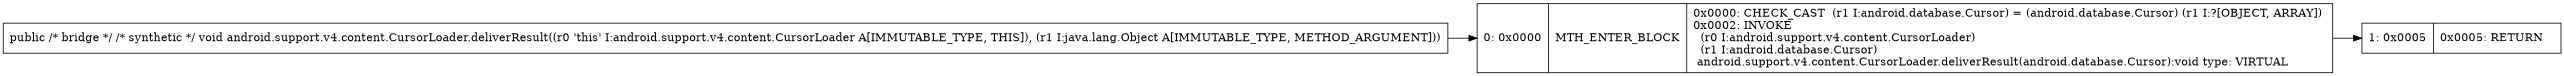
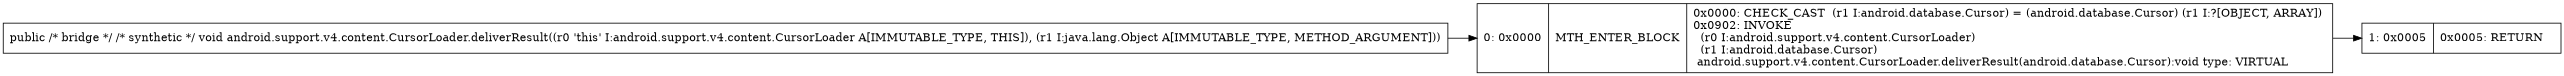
node "0: 0x0000": text "0x0002: INVOKE" -> "0x0902: INVOKE"
